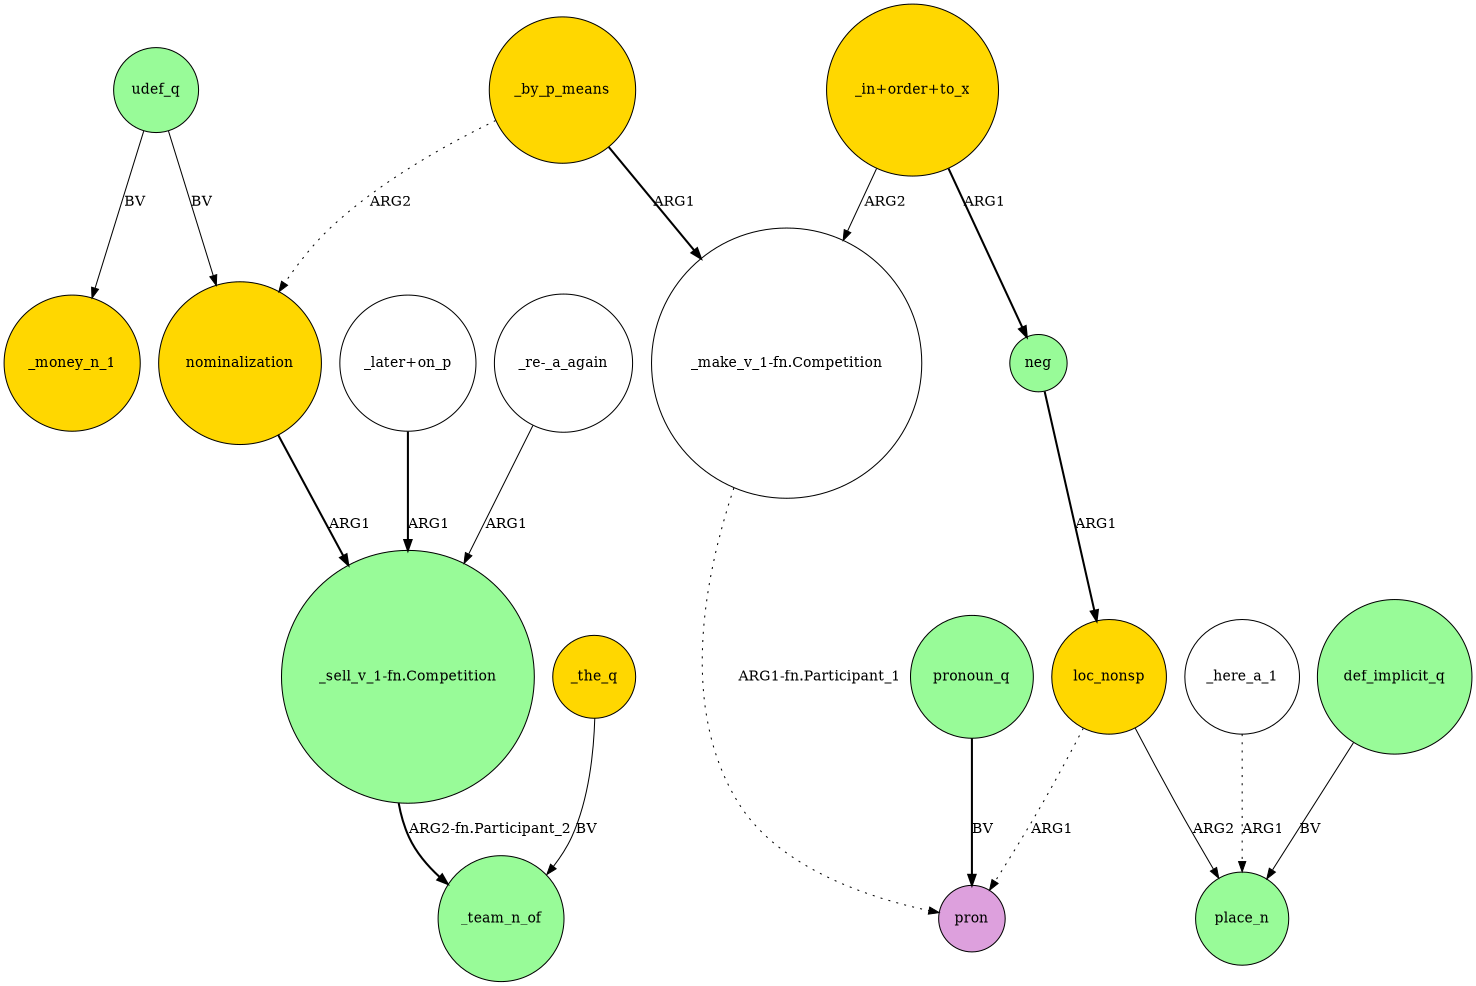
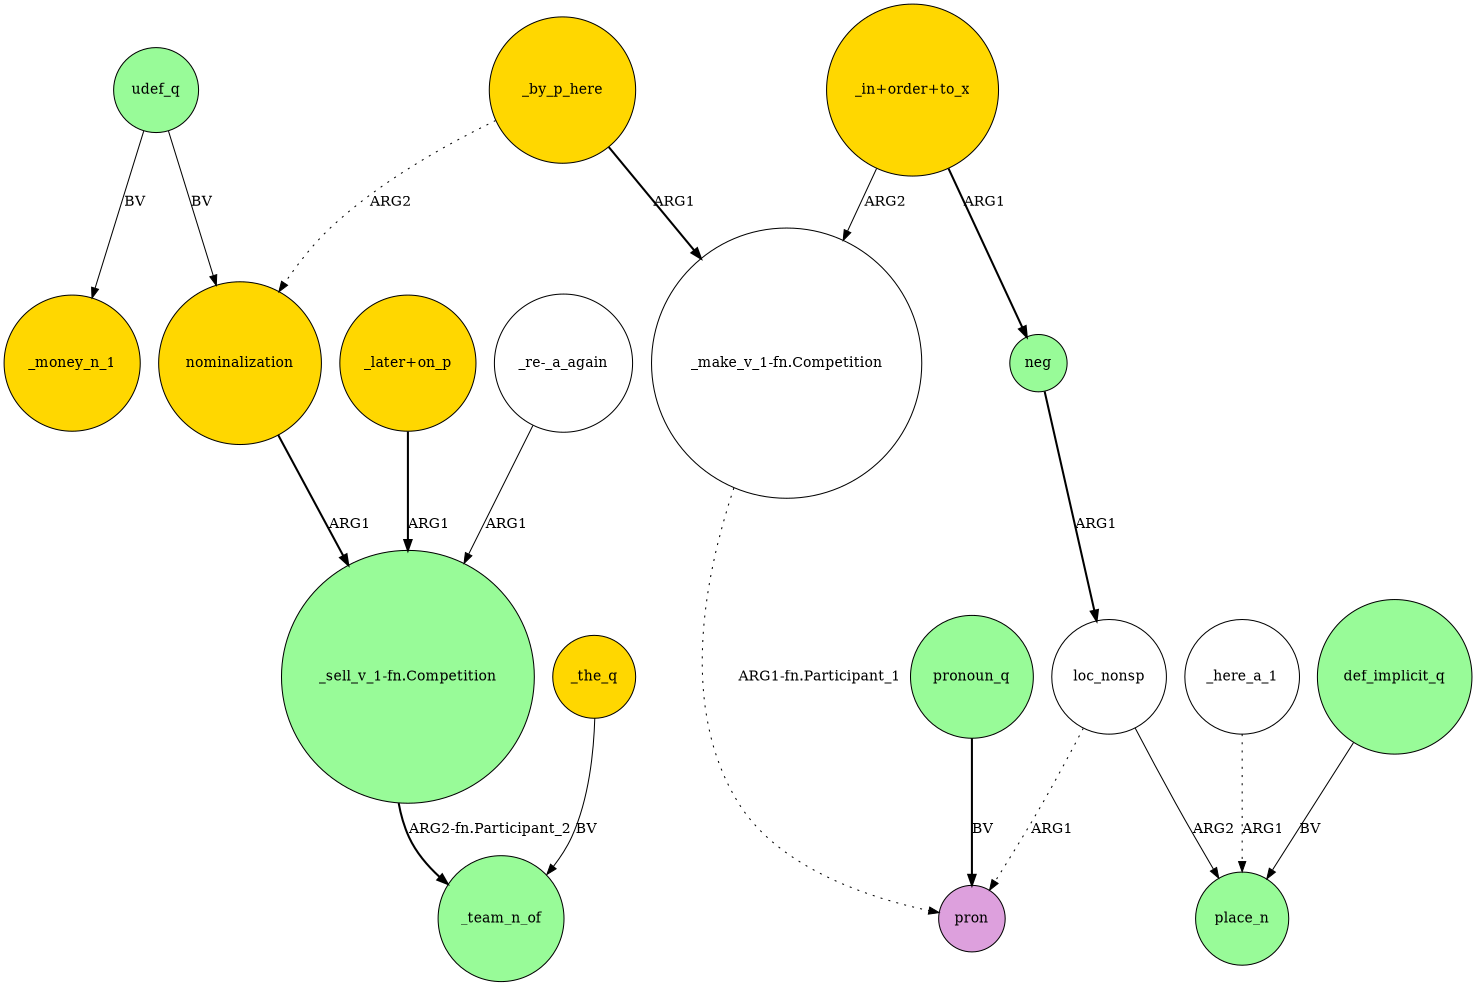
node "_by_p_means": label "_by_p_means" -> "_by_p_here"
node "_later+on_p": fillcolor white -> gold
node "loc_nonsp": fillcolor gold -> white
